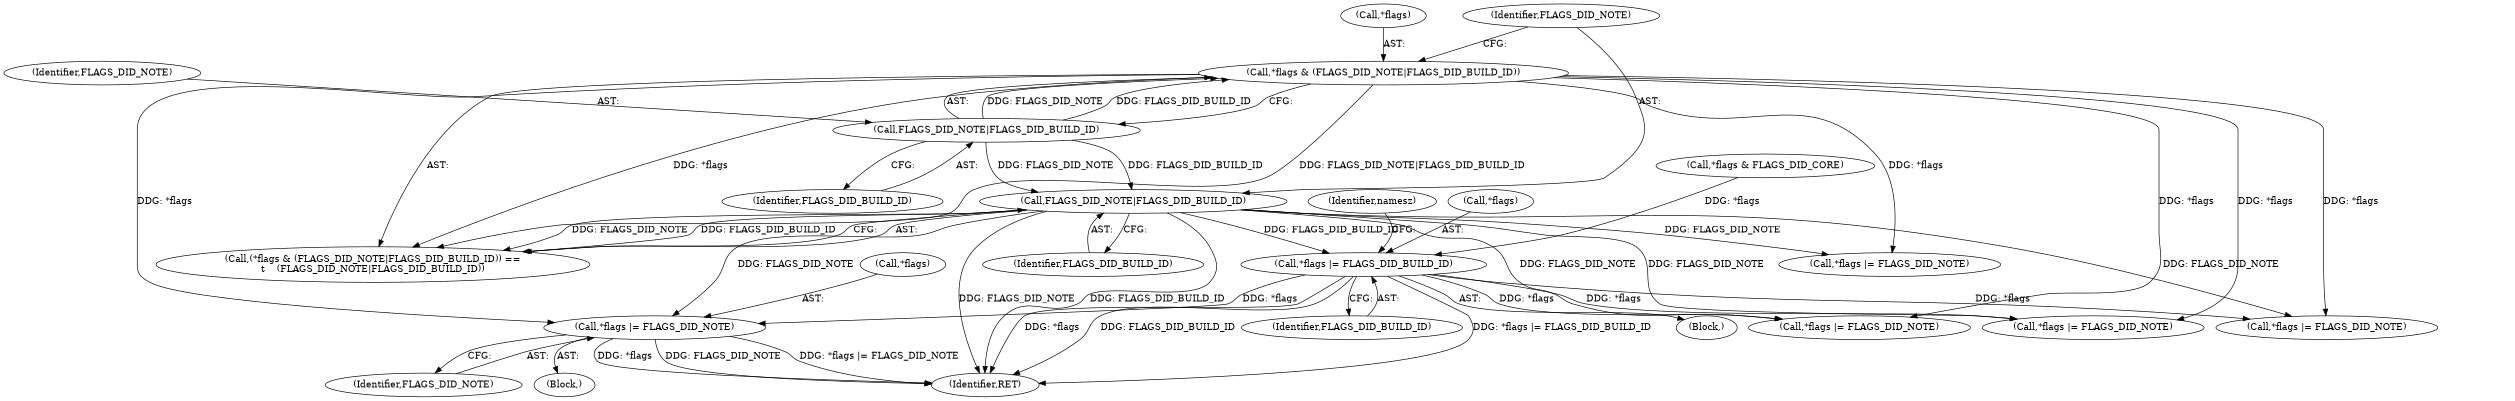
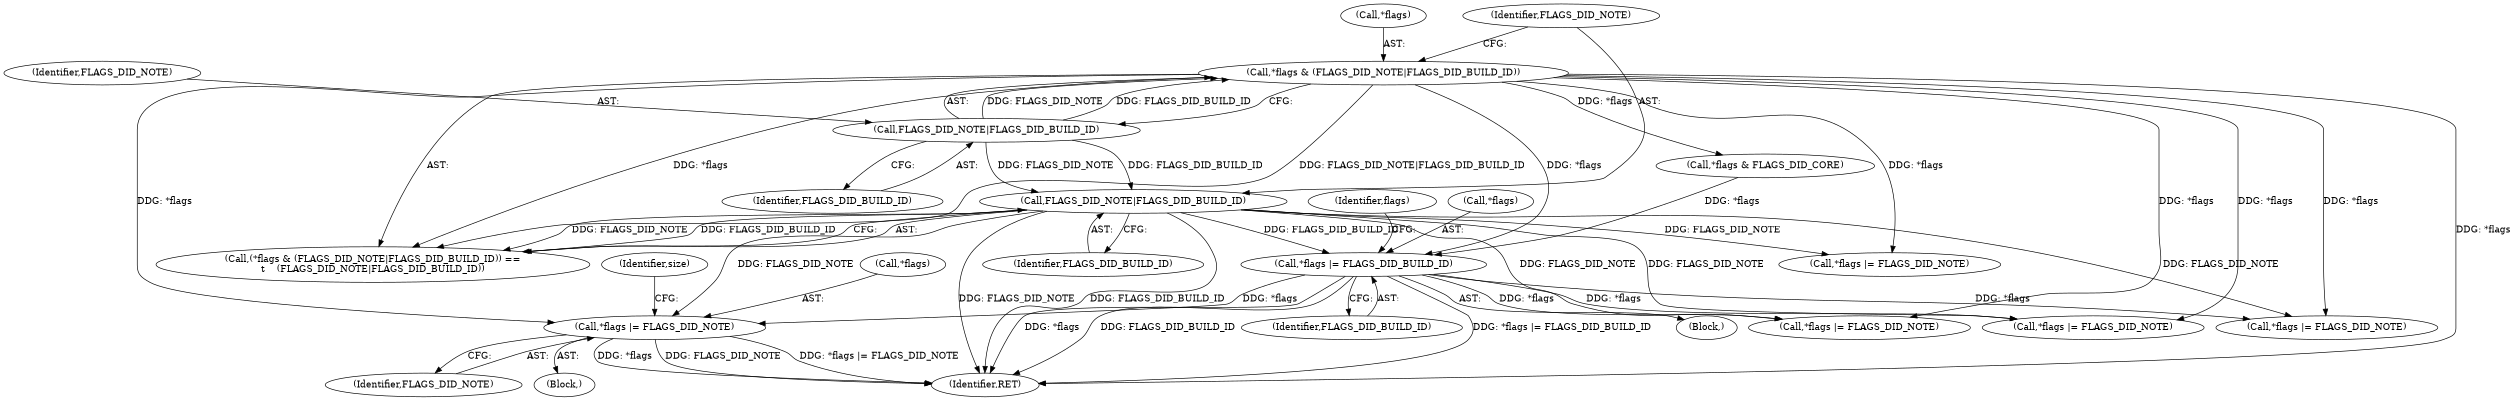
edge "(Call,*flags & (FLAGS_DID_NOTE|FLAGS_DID_BUILD_ID))" -> "(Call,*flags & FLAGS_DID_CORE)": added, label "DDG: *flags"
edge "(Call,*flags & (FLAGS_DID_NOTE|FLAGS_DID_BUILD_ID))" -> "(Call,*flags |= FLAGS_DID_BUILD_ID)": added, label "DDG: *flags"
node "(Identifier,namesz)": label "(Identifier,namesz)" -> "(Identifier,flags)"
node "(Identifier,size)": added
edge "(Call,*flags & (FLAGS_DID_NOTE|FLAGS_DID_BUILD_ID))" -> "(Identifier,RET)": added, label "DDG: *flags"
